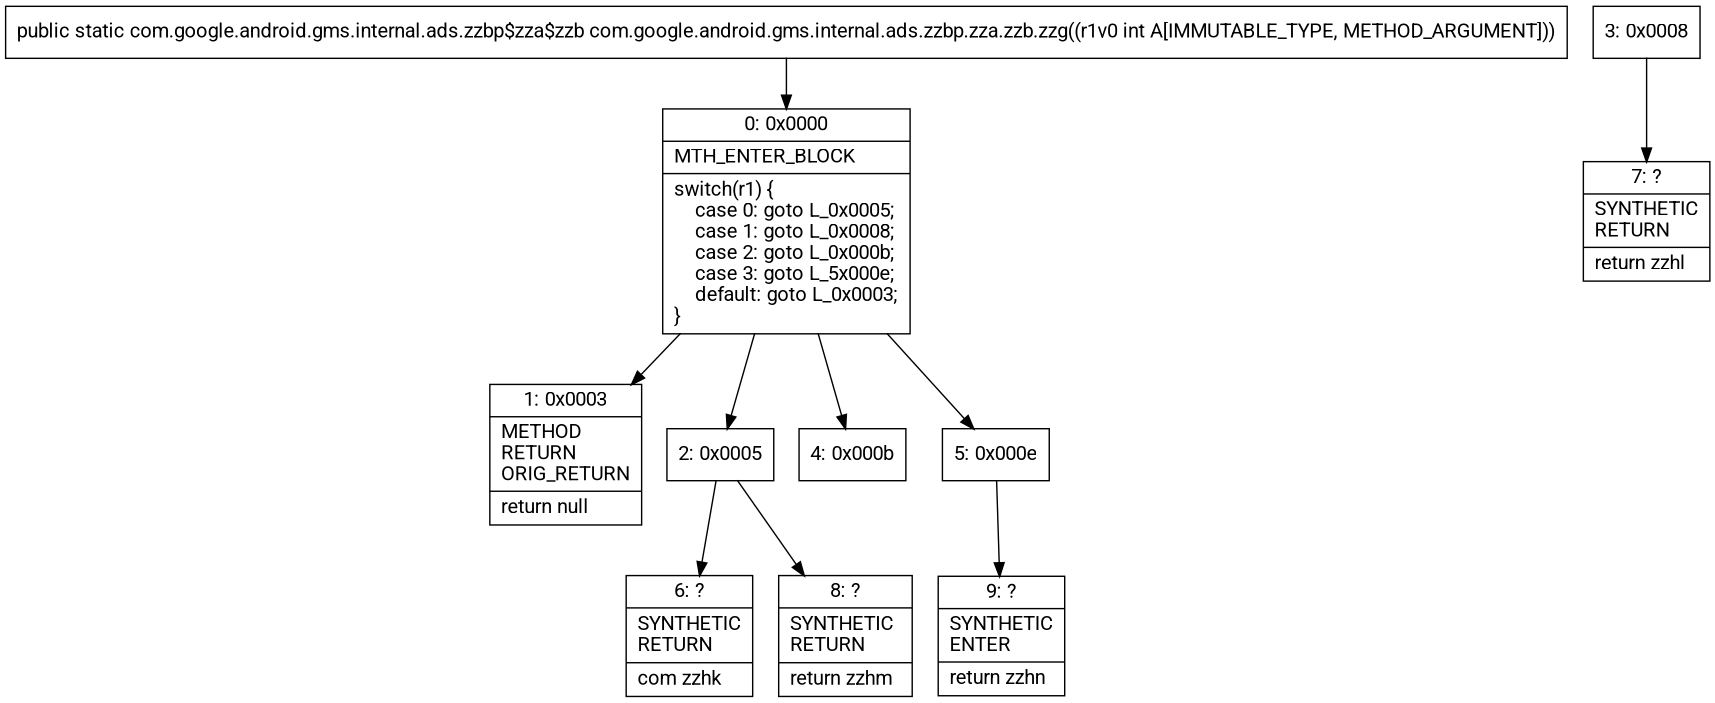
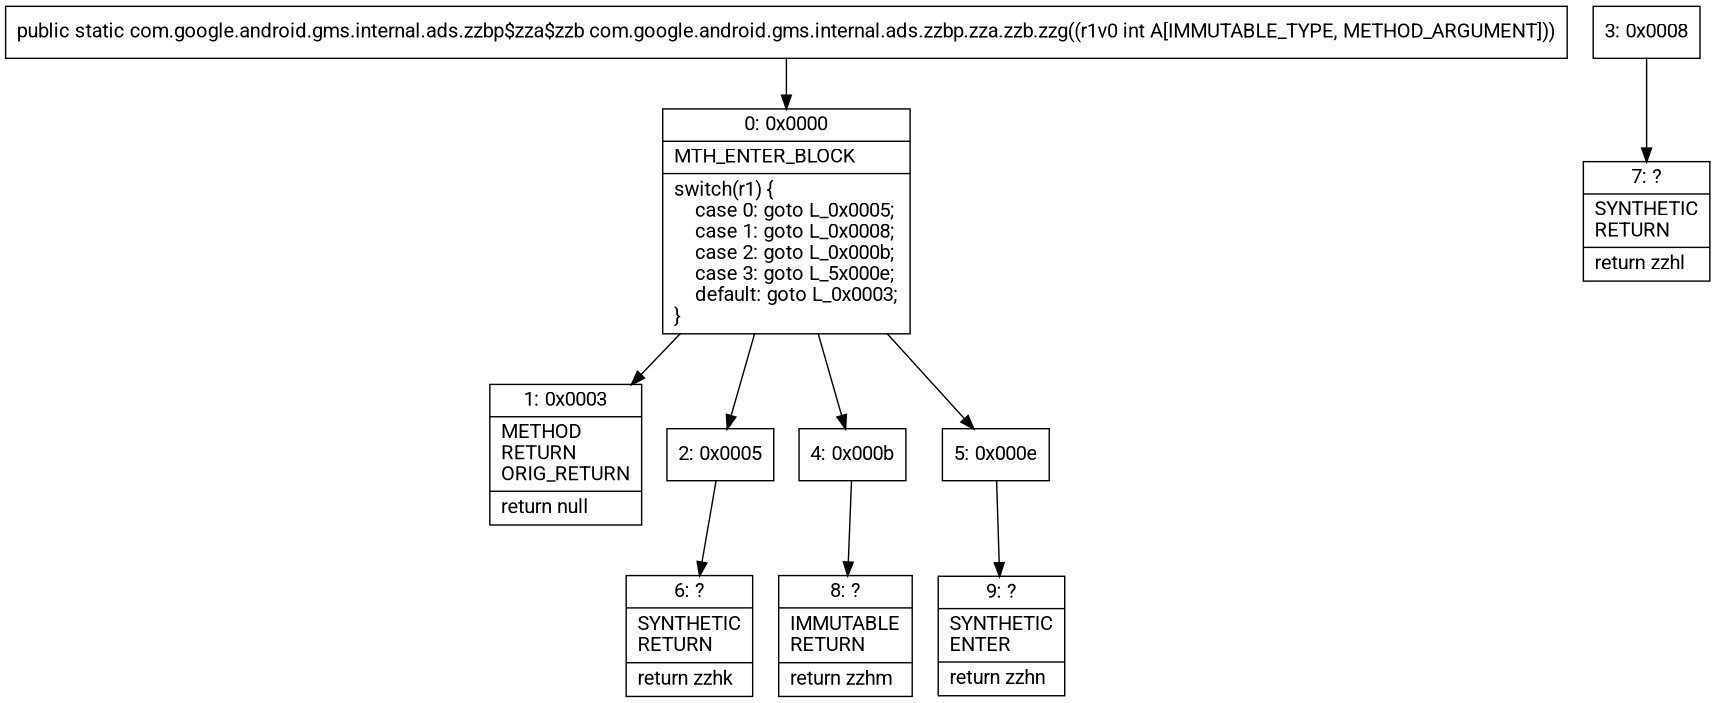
edge "2: 0x0005" -> "8: ?": now "4: 0x000b" -> "8: ?"
node "8: ?": text "SYNTHETIC" -> "IMMUTABLE"
node "6: ?": text "com zzhk" -> "return zzhk"
